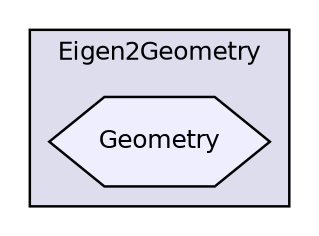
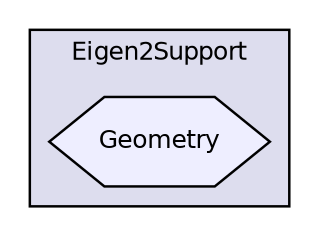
cluster "Eigen2Geometry": label "Eigen2Geometry" -> "Eigen2Support"
